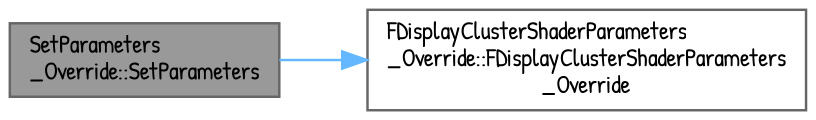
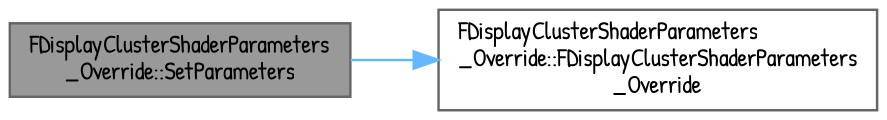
node "SetParameters _Override::SetParameters": label "SetParameters _Override::SetParameters" -> "FDisplayClusterShaderParameters _Override::SetParameters"
